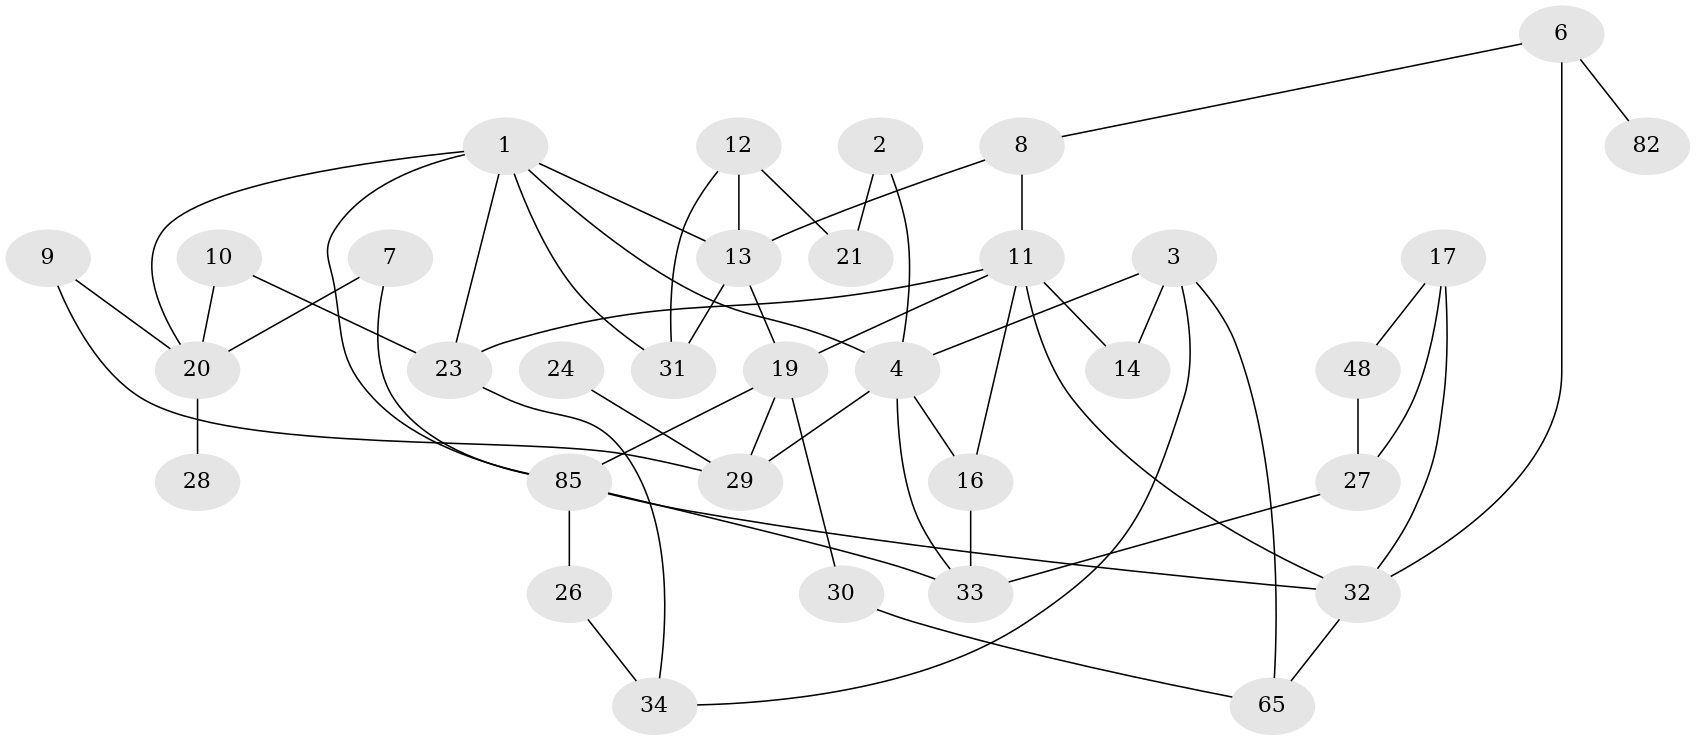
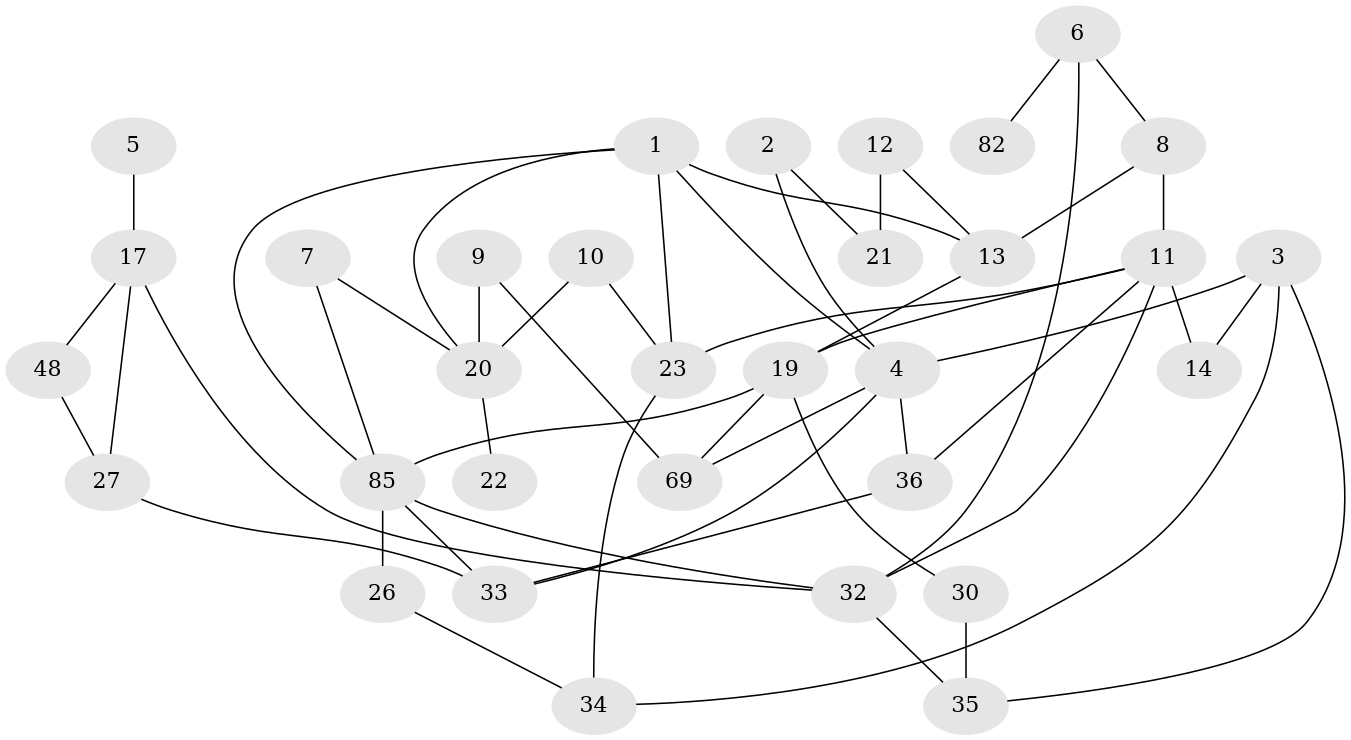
node "5": added
node "24": removed
node "31": removed
node "28": label "28" -> "22"
node "29": label "29" -> "69"
node "16": label "16" -> "36"
node "65": label "65" -> "35"
